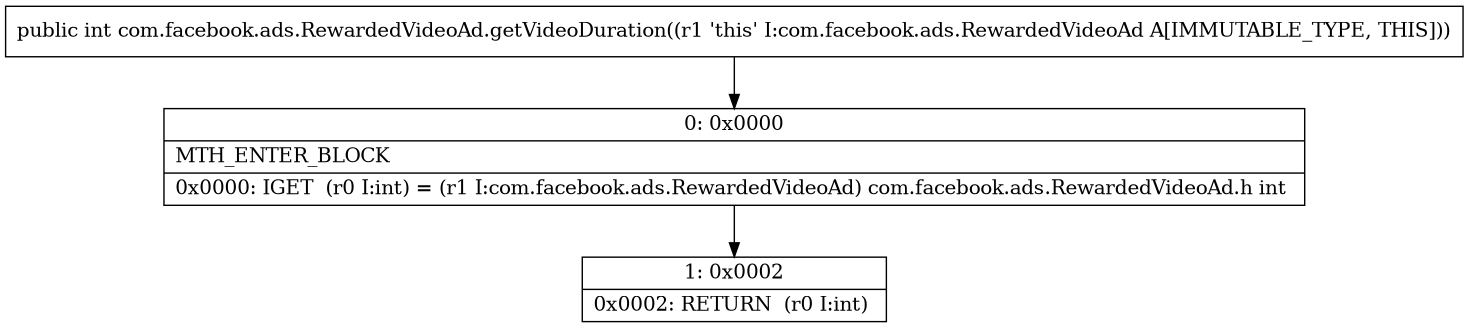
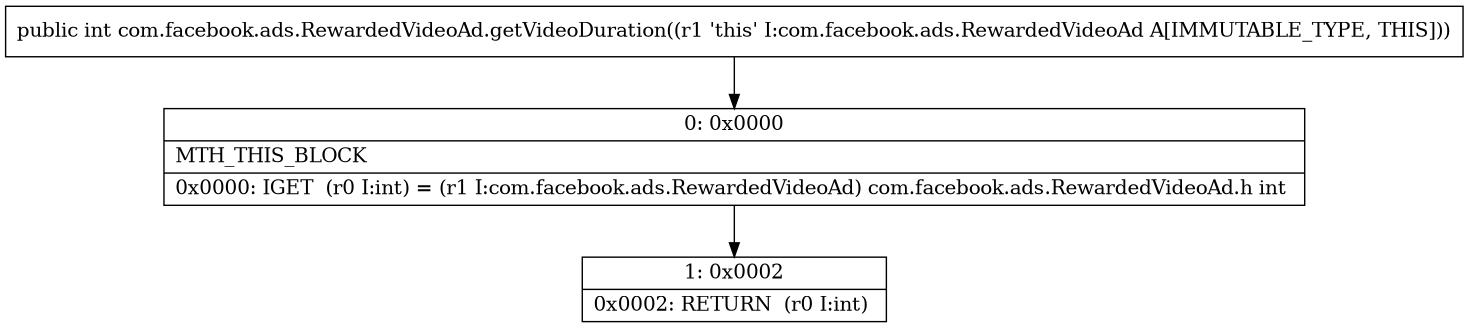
node "0: 0x0000": text "MTH_ENTER_BLOCK" -> "MTH_THIS_BLOCK"
